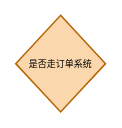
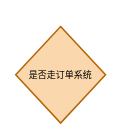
node "是否走订单系统": moved (60, 64) -> (60, 75)
